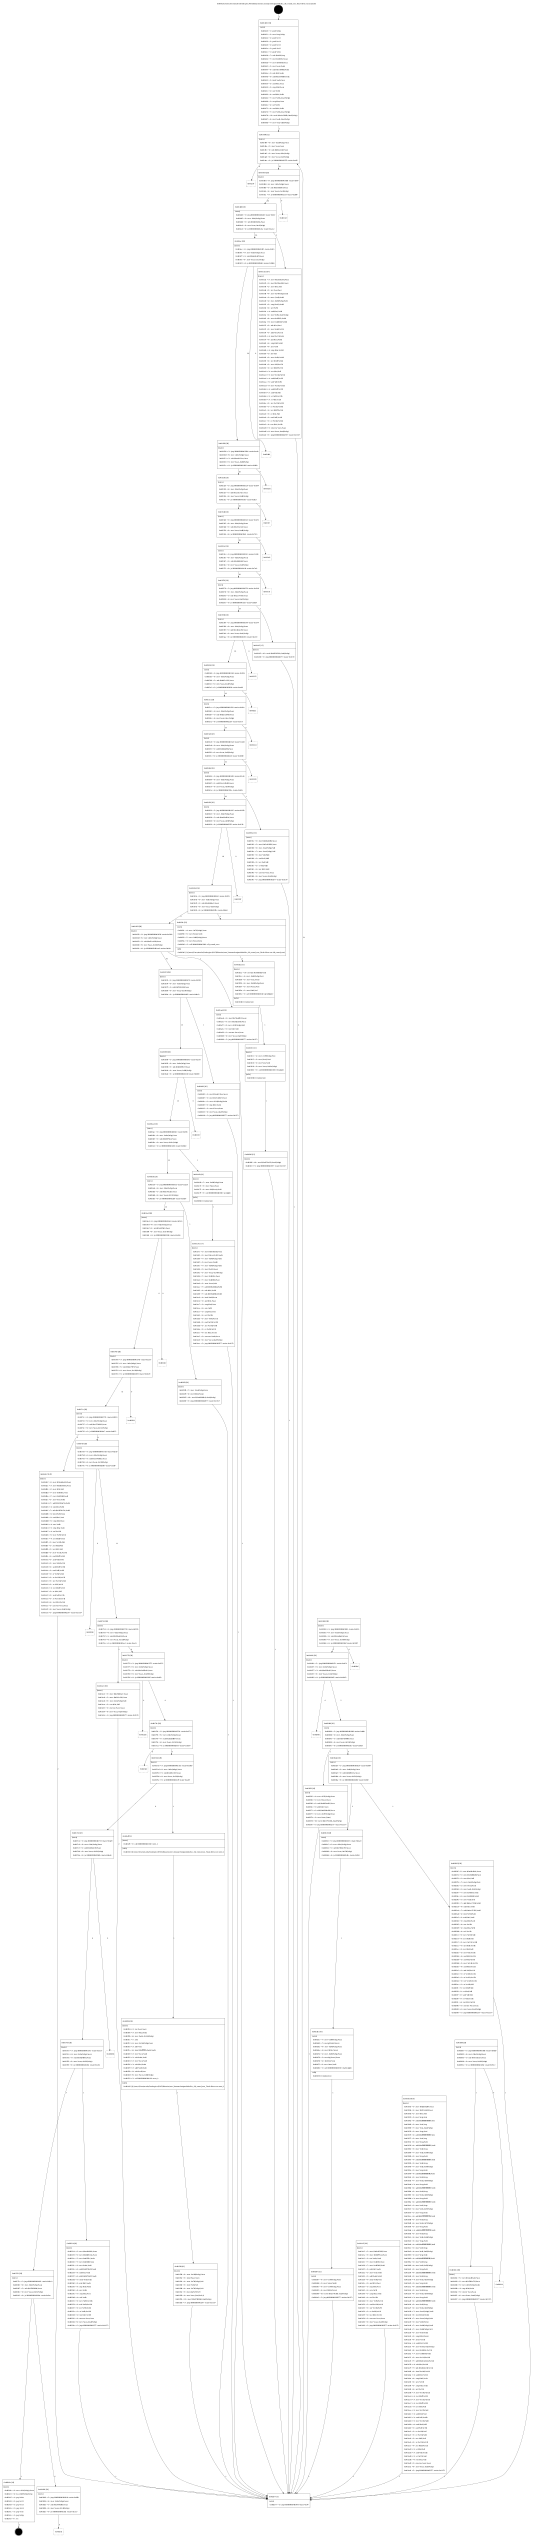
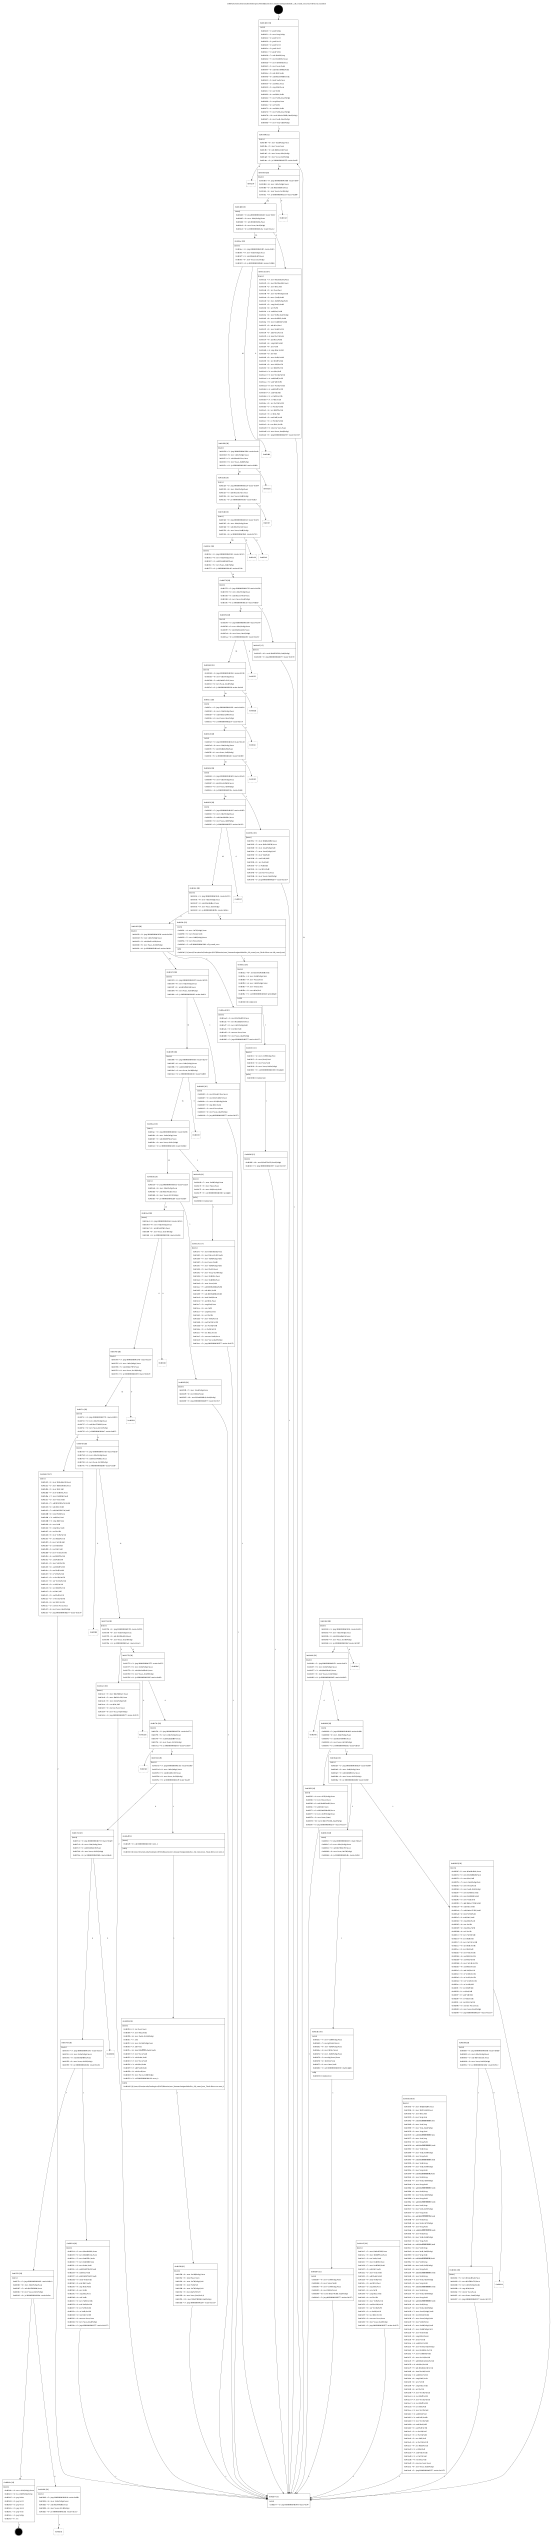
edge "0x40155c [28]" -> "0x401c06": now "0x401540 [28]" -> "0x401c06"
